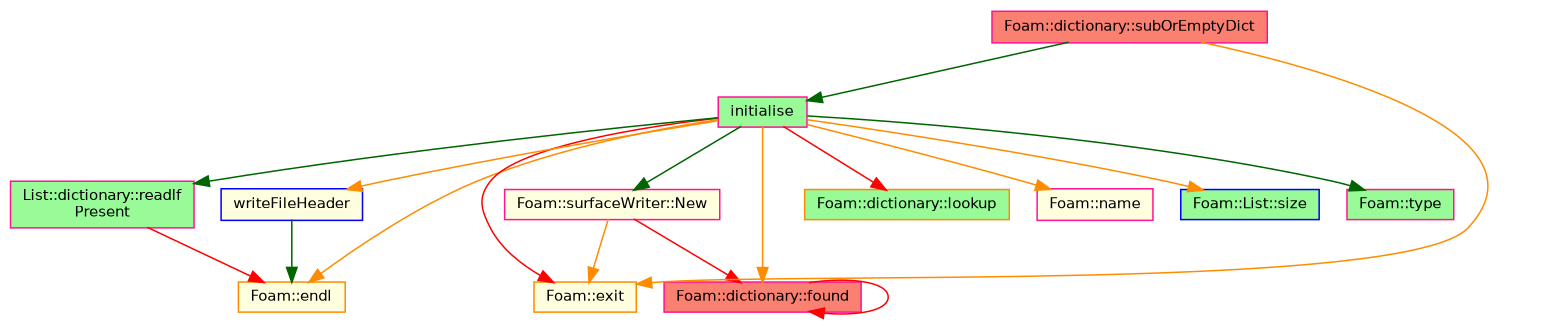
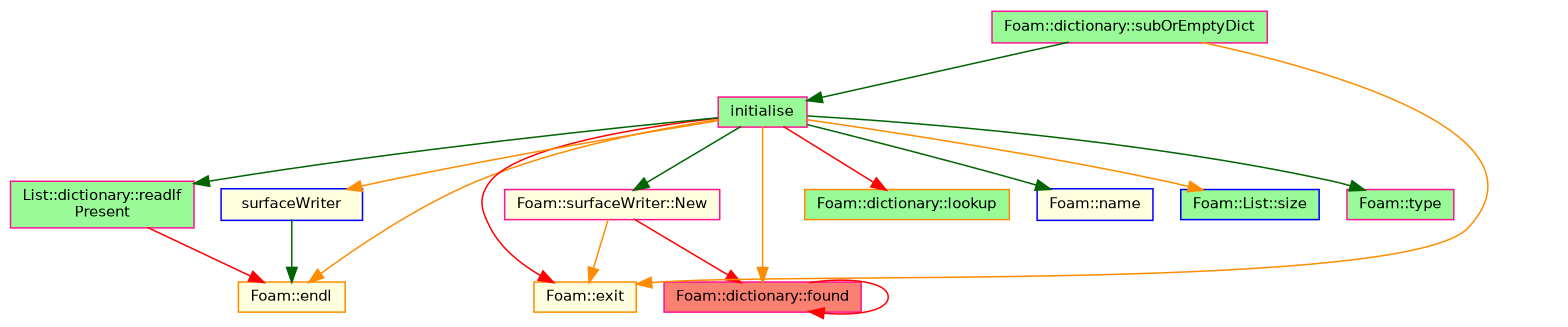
node "Foam::dictionary::subOrEmptyDict": fillcolor salmon -> palegreen
edge "initialise" -> "Foam::name": color darkorange -> darkgreen
node "writeFileHeader": label "writeFileHeader" -> "surfaceWriter"
node "Foam::name": color deeppink -> blue
